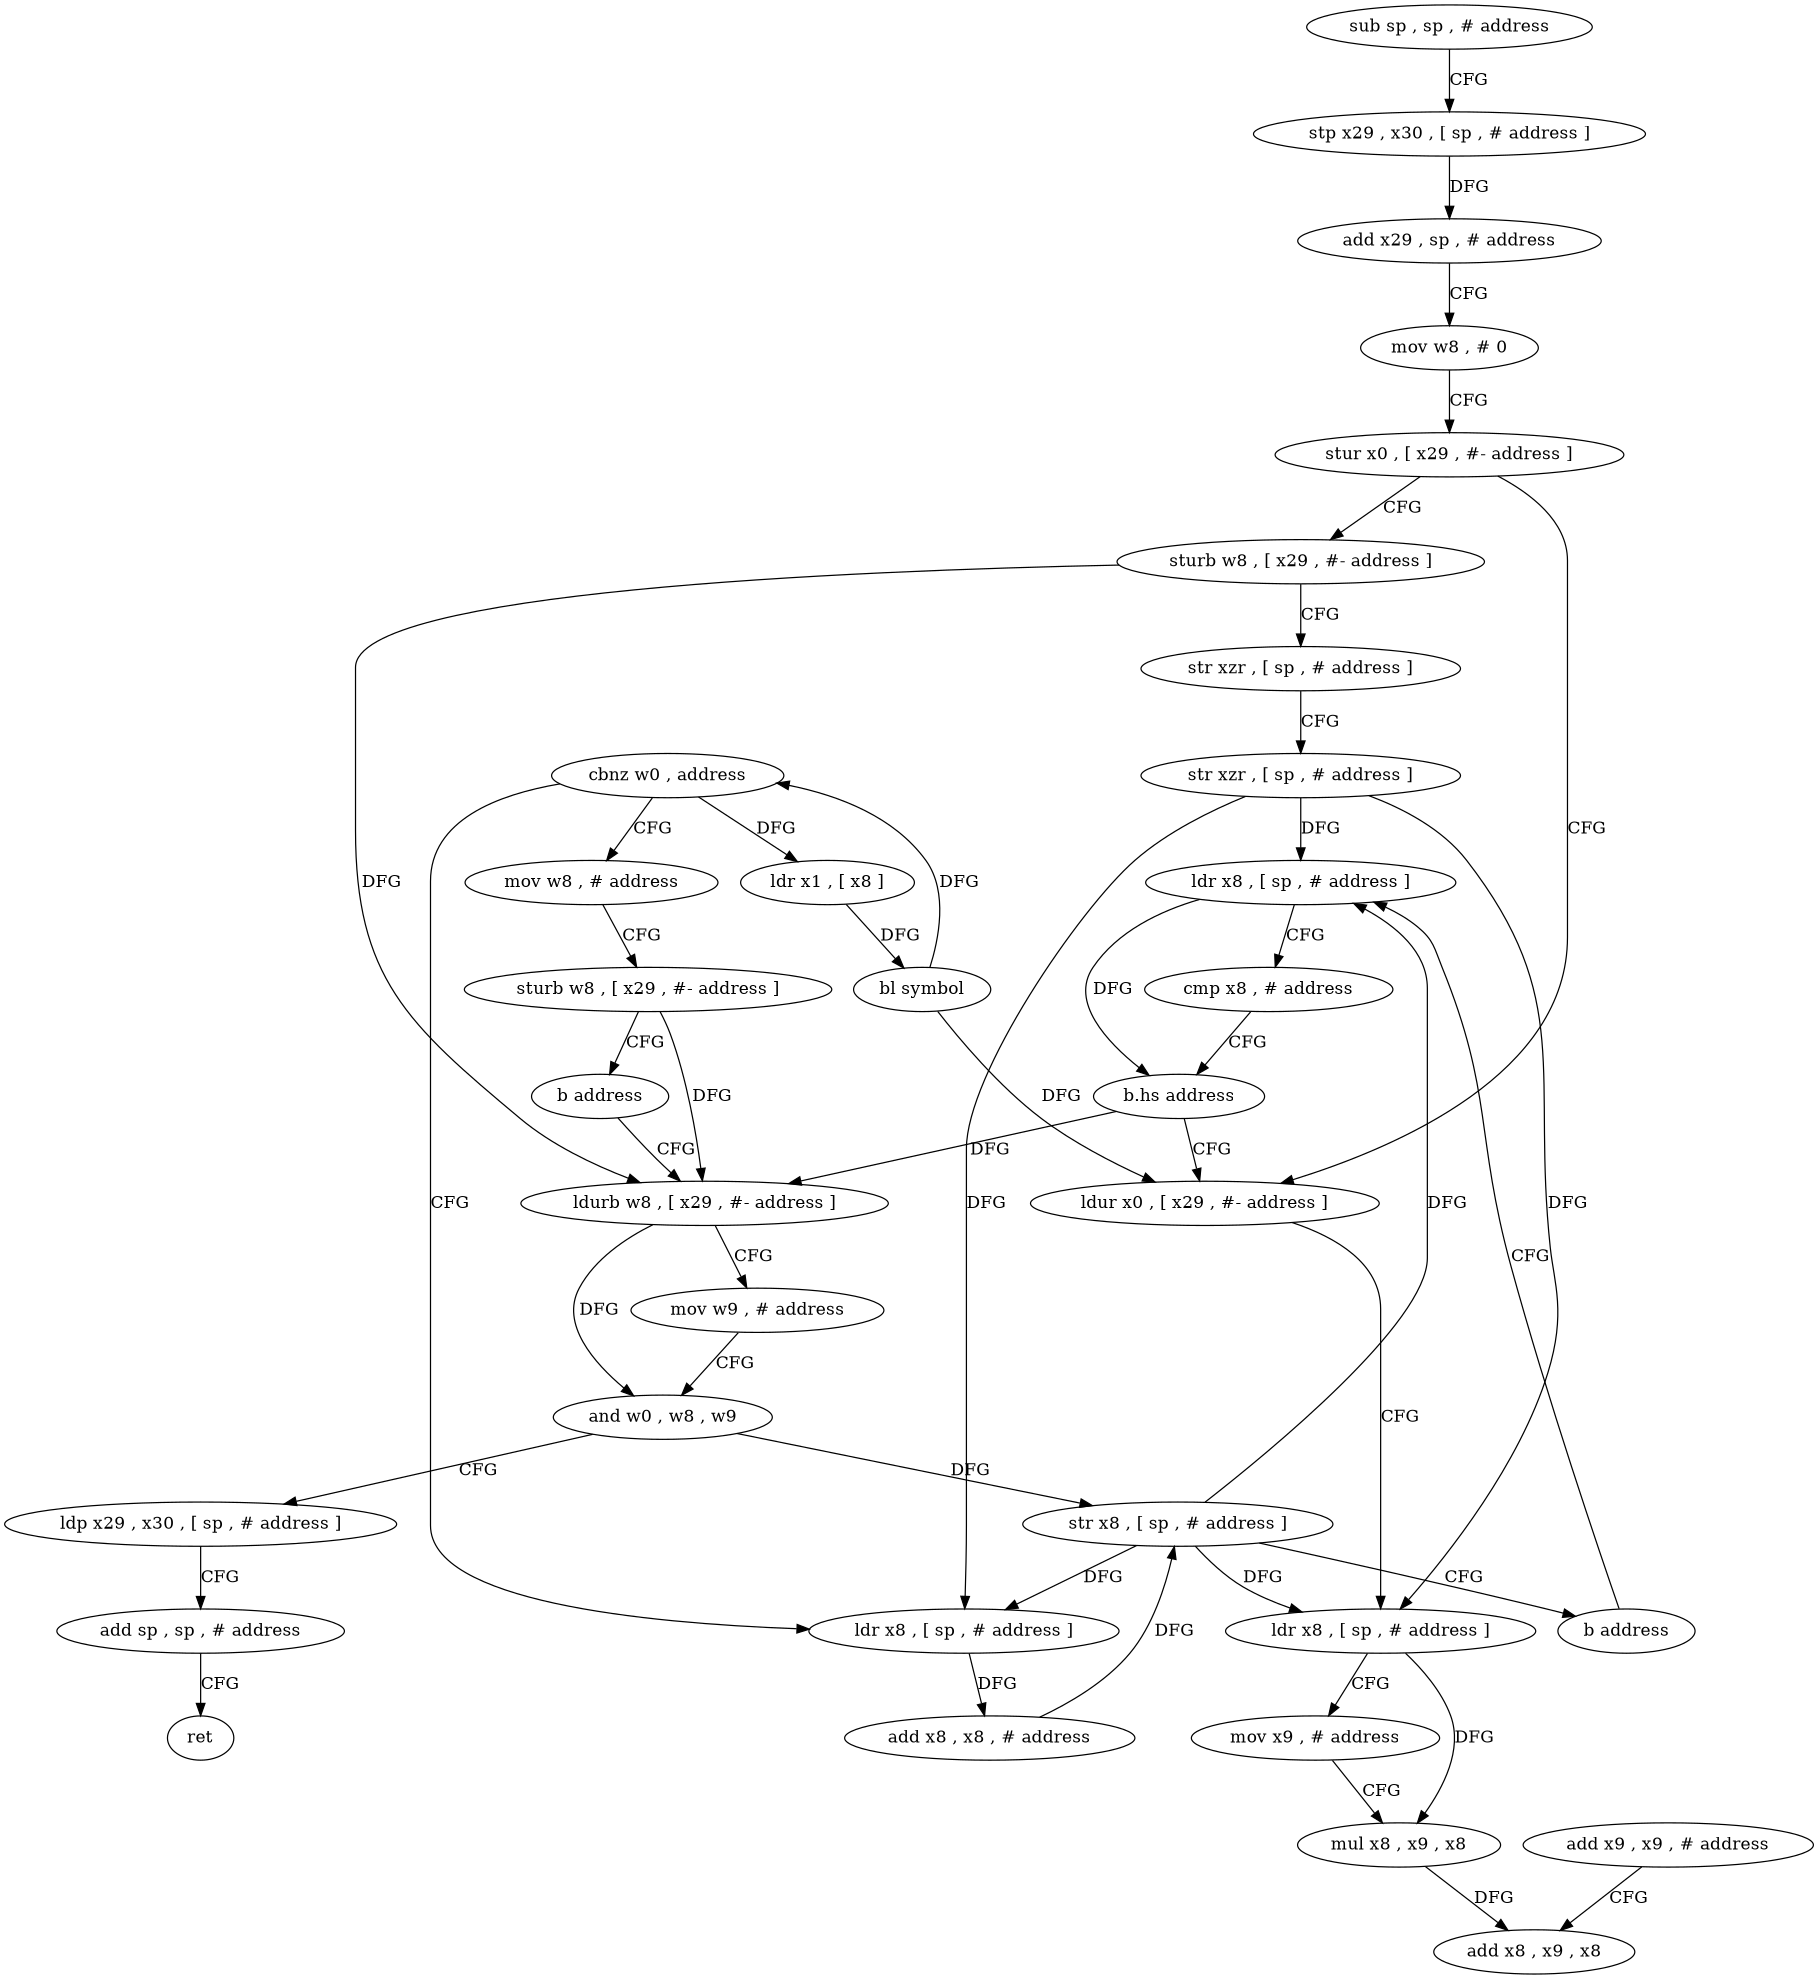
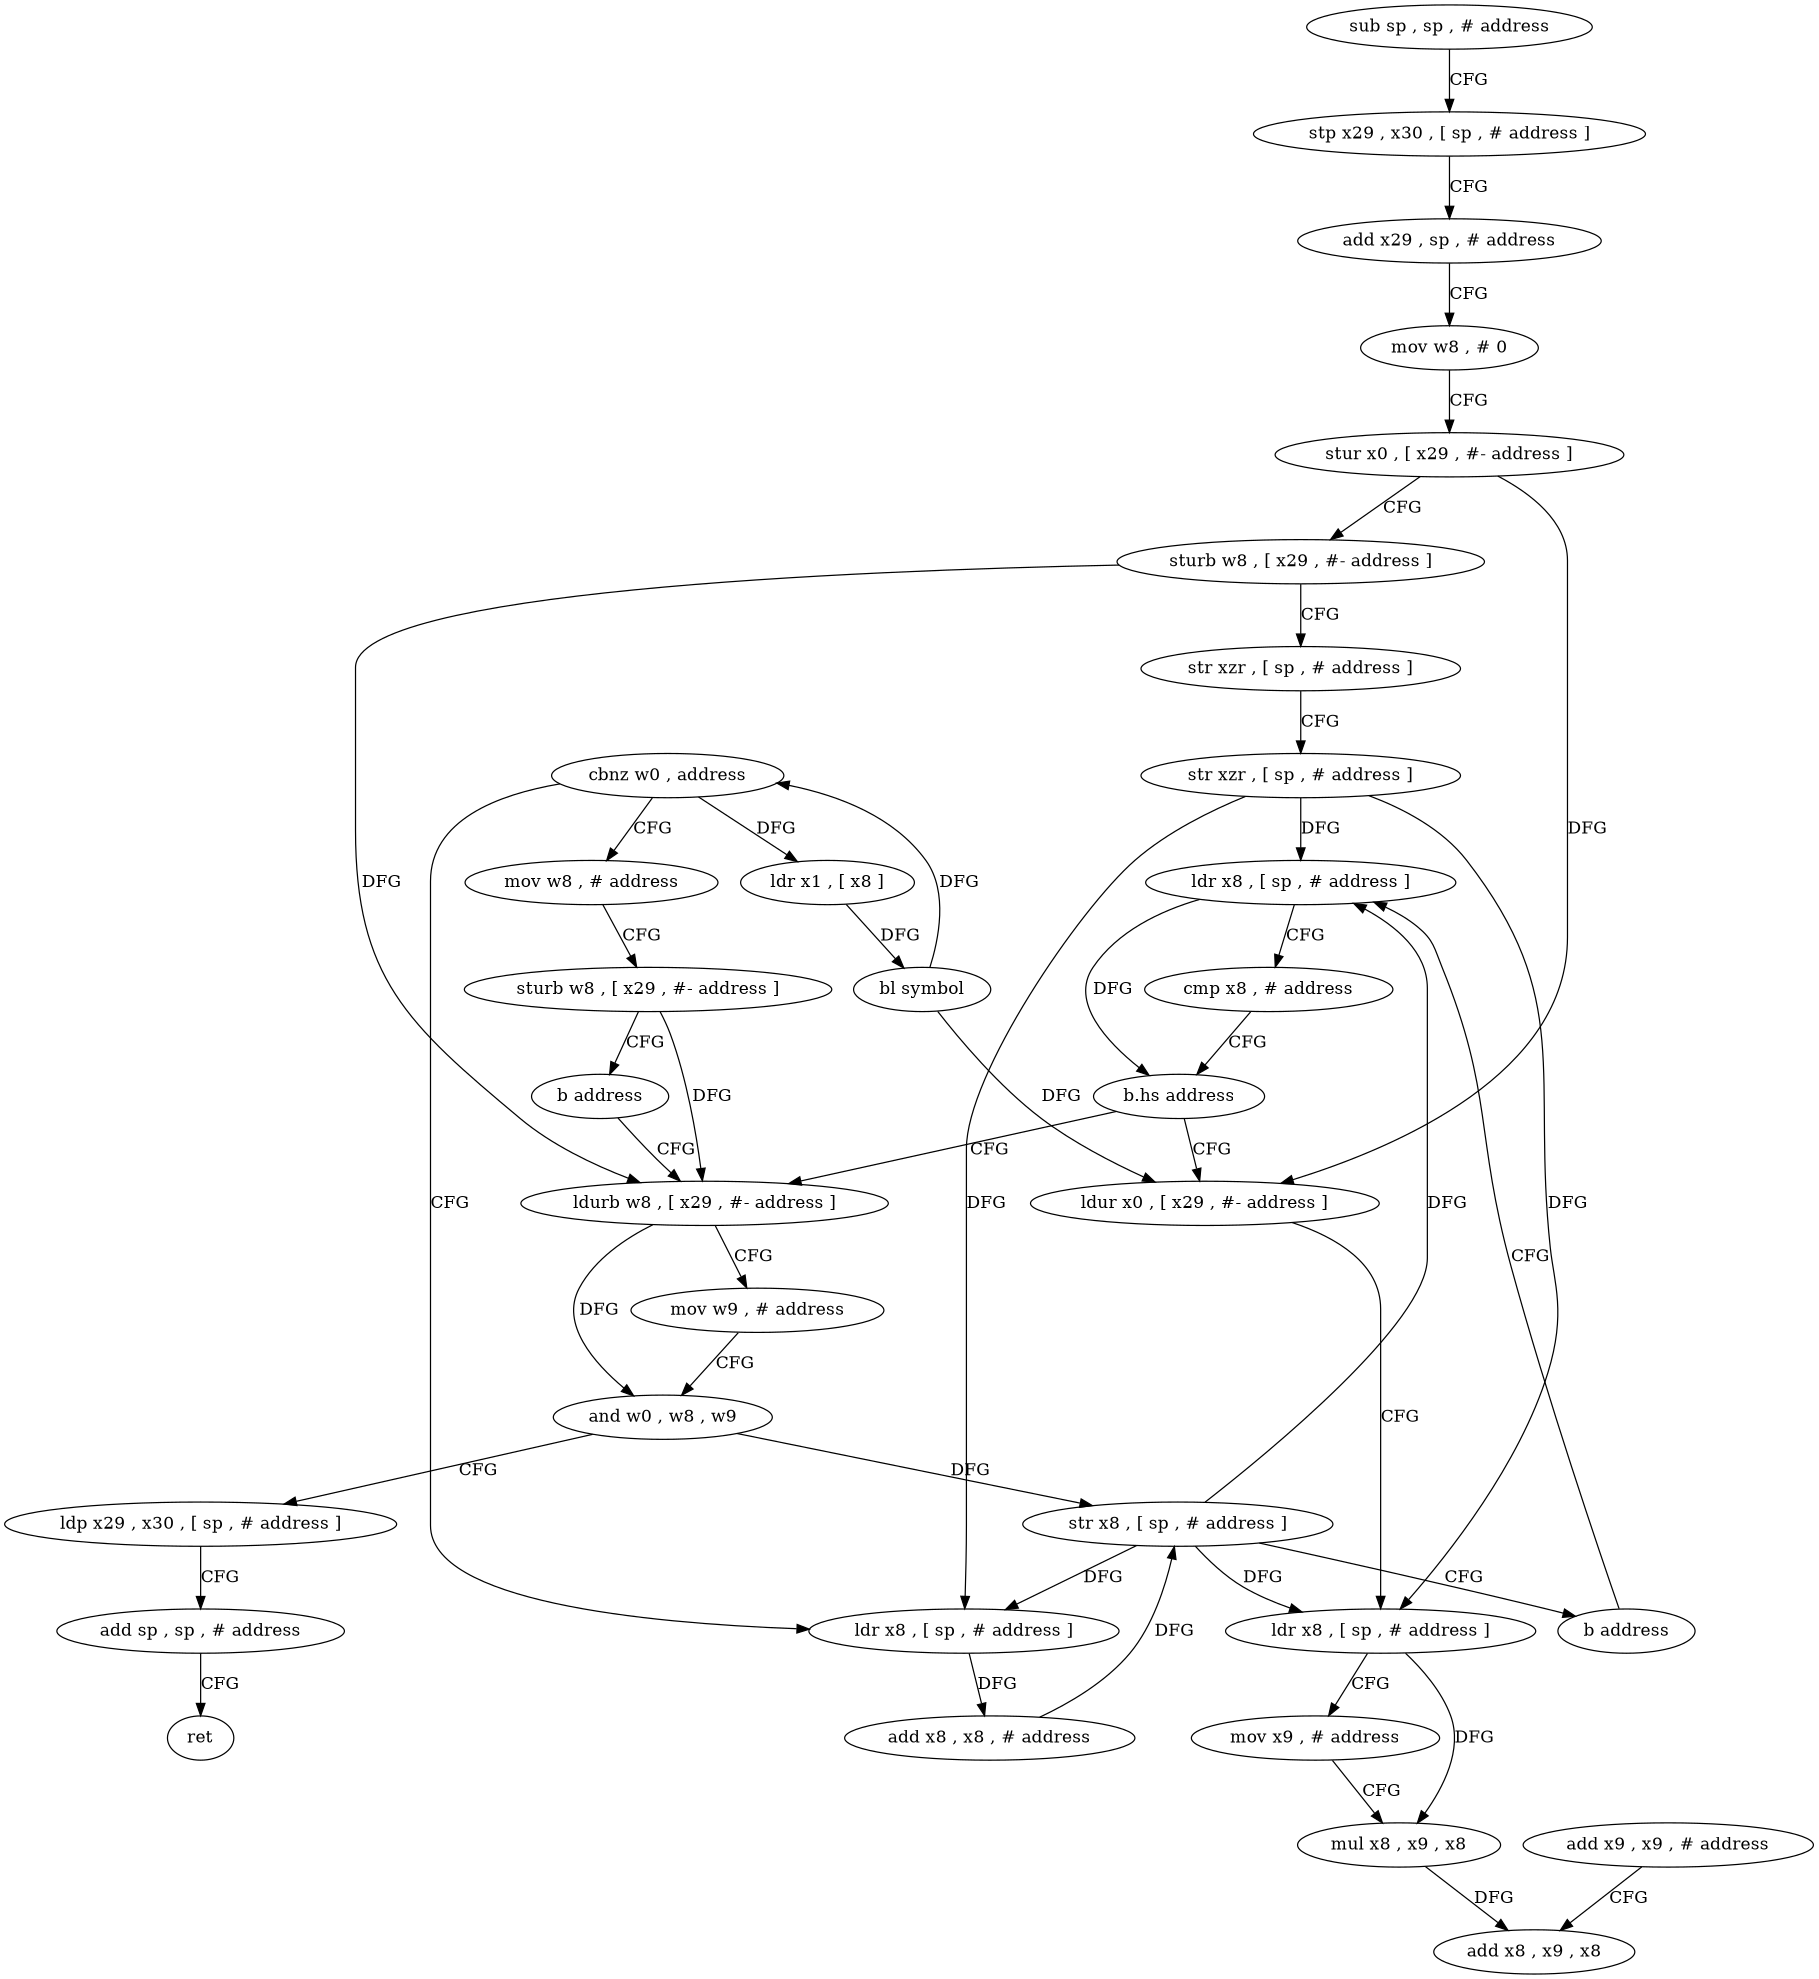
edge "stp x29 , x30 , [ sp , # address ]" -> "add x29 , sp , # address": label "DFG" -> "CFG"
edge "stur x0 , [ x29 , #- address ]" -> "ldur x0 , [ x29 , #- address ]": label "CFG" -> "DFG"
edge "b.hs address" -> "ldurb w8 , [ x29 , #- address ]": label "DFG" -> "CFG"
